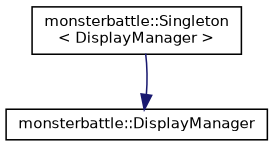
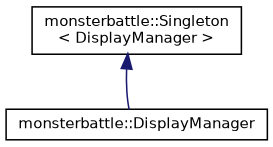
edge "monsterbattle::Singleton < DisplayManager >" -> "monsterbattle::DisplayManager": reversed
